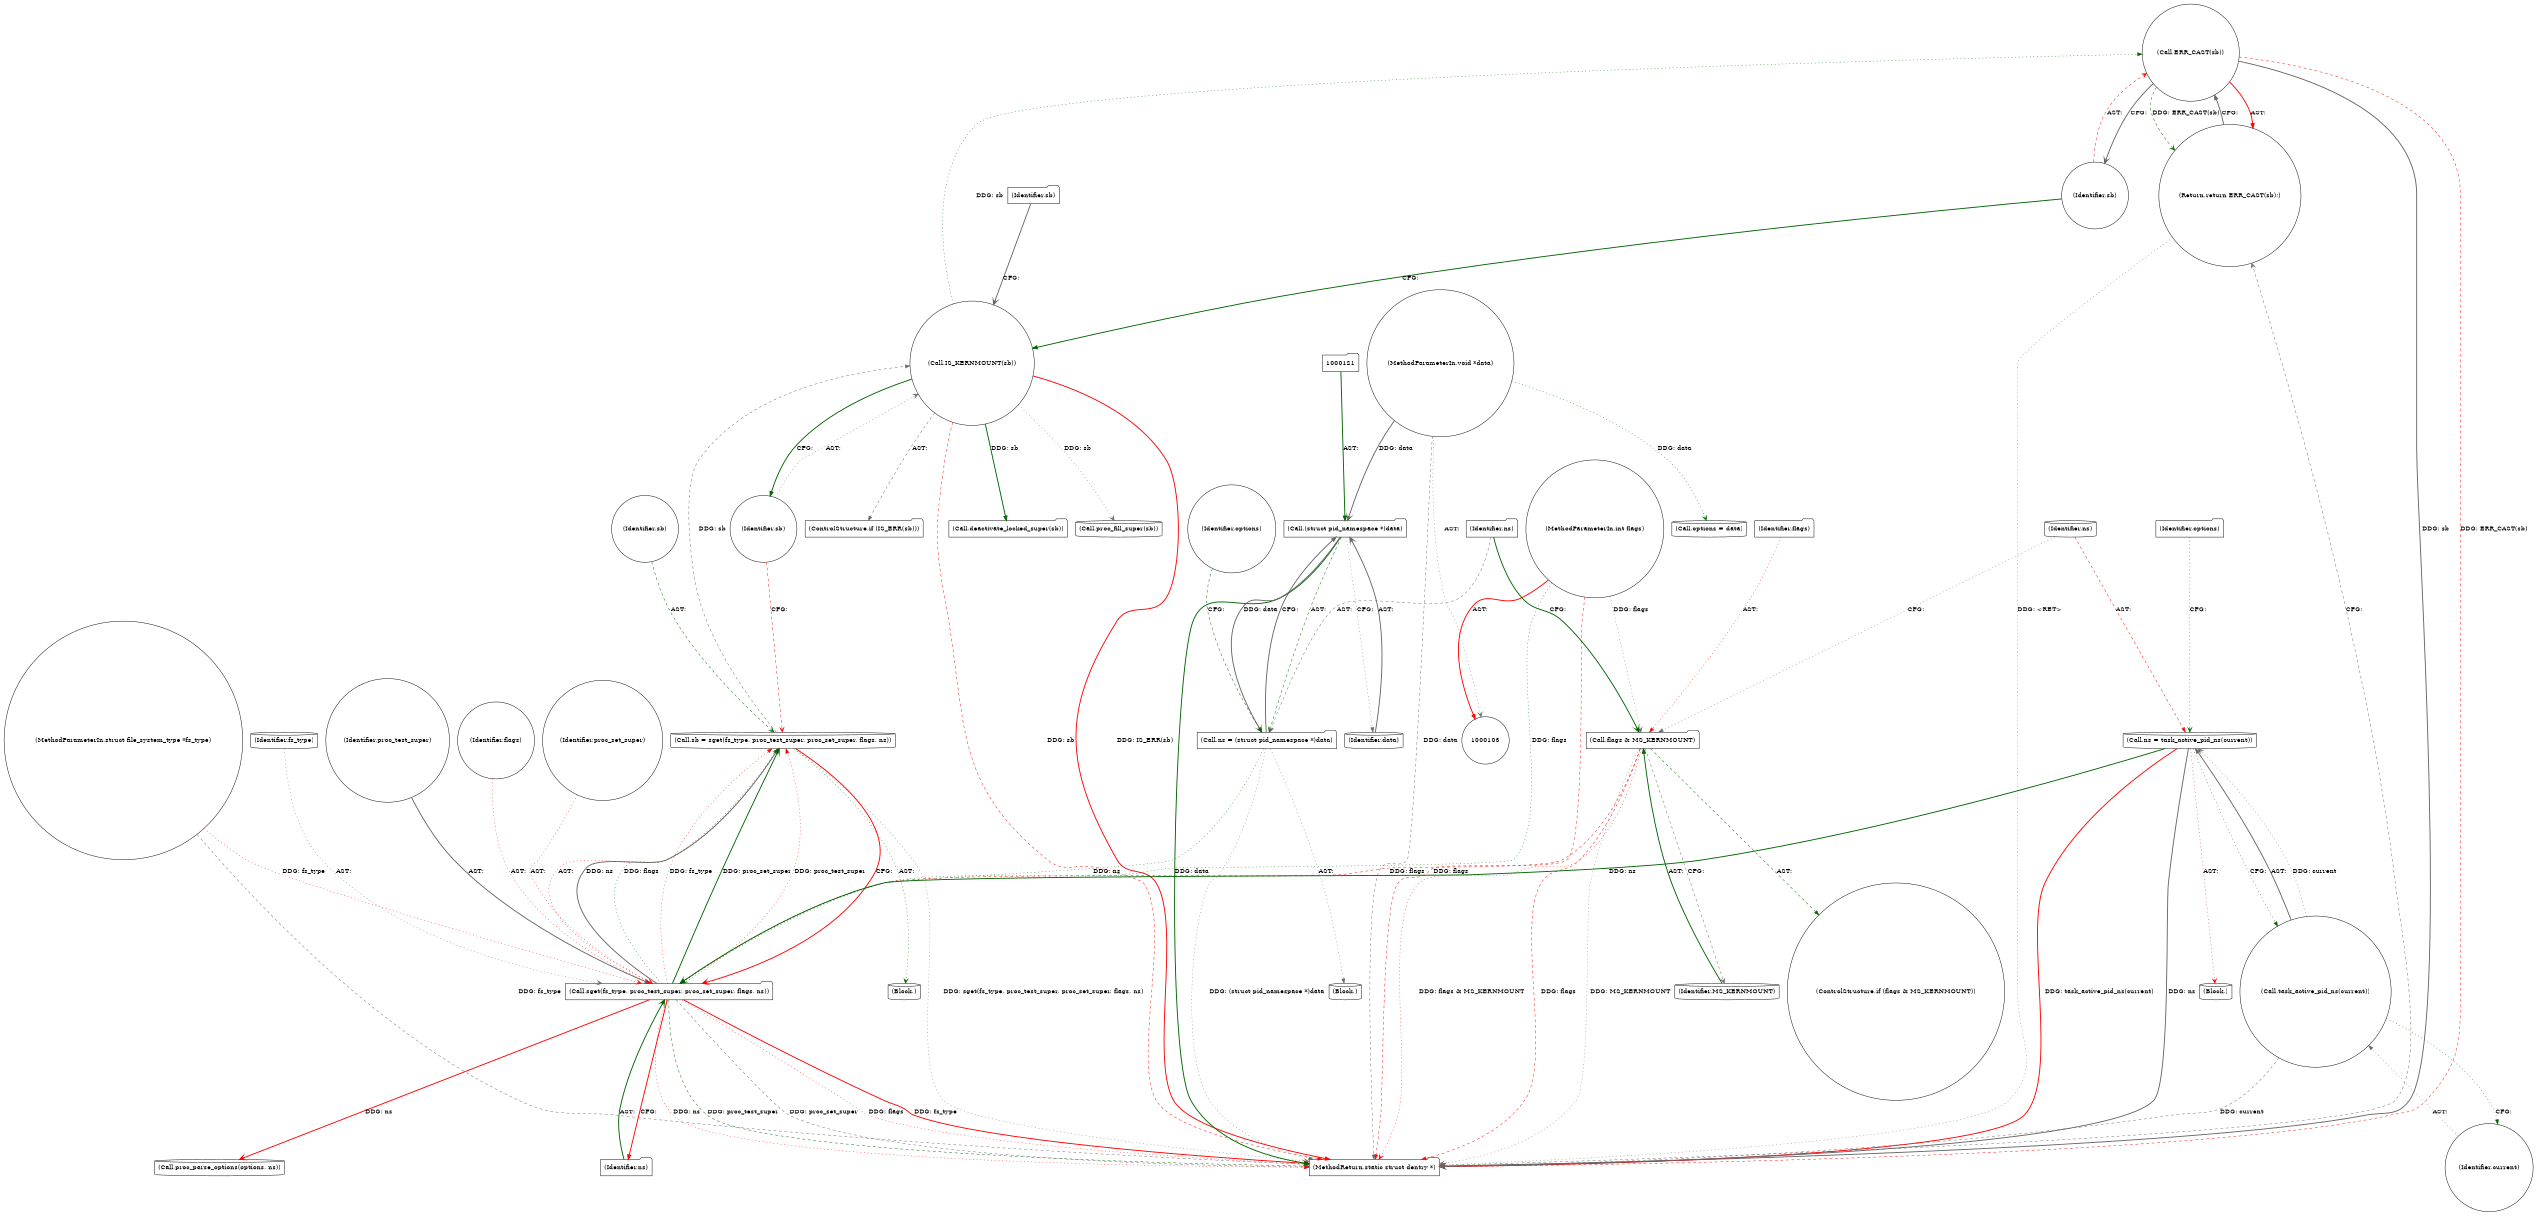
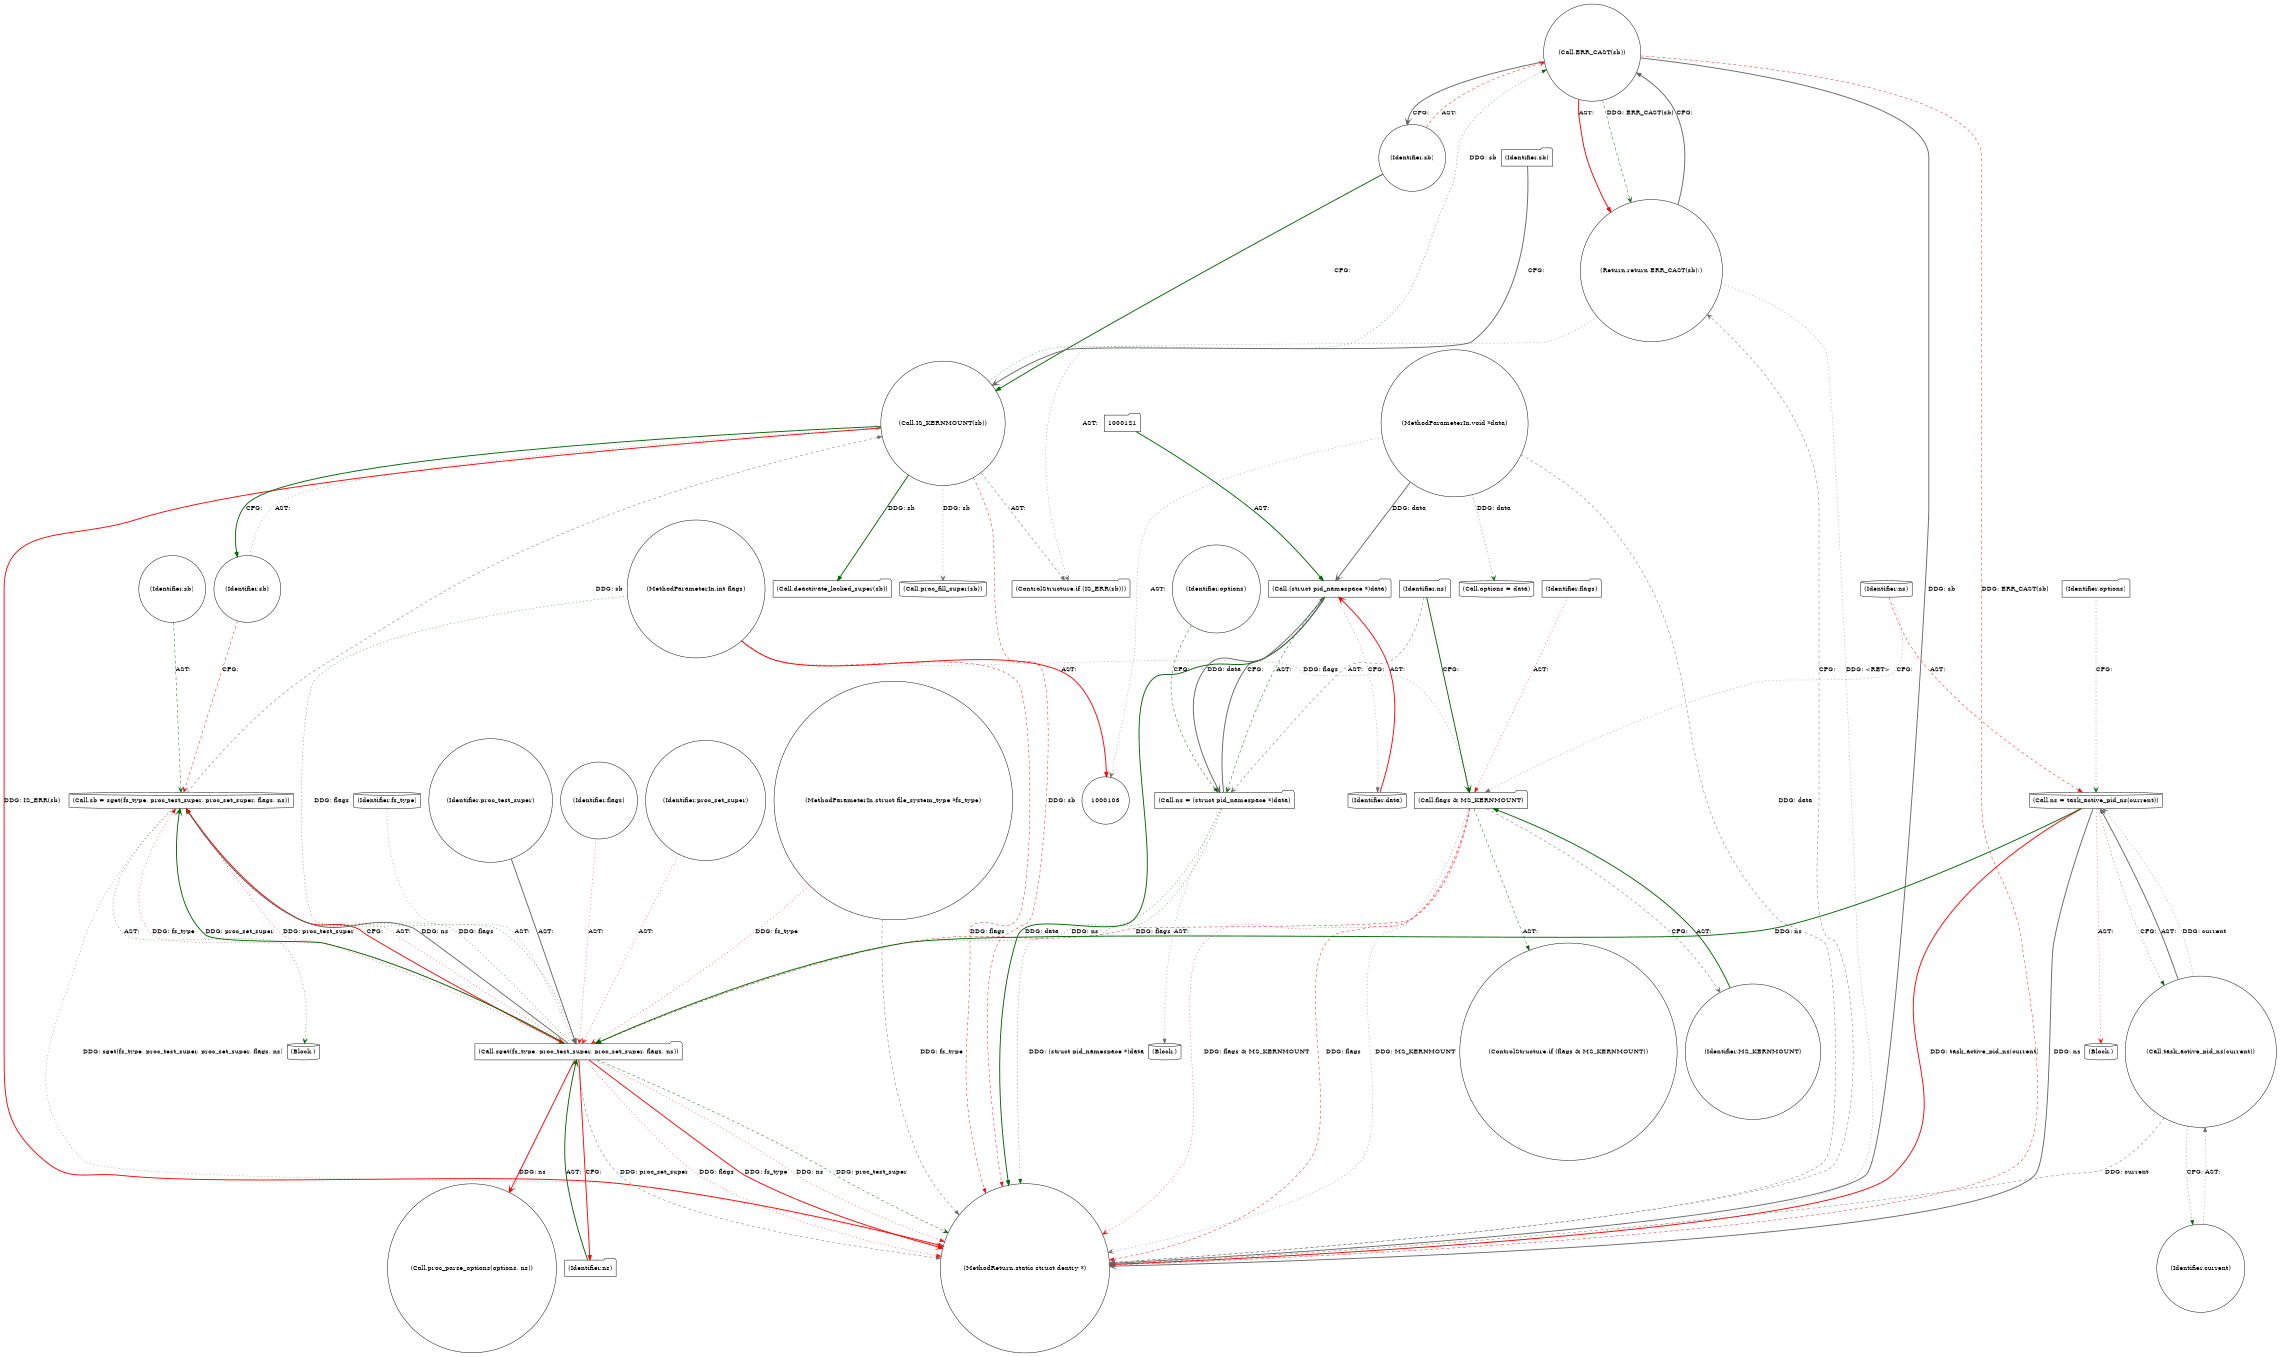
edge "(Return,return ERR_CAST(sb);)" -> "(ControlStructure,if (IS_ERR(sb)))": added, label "AST:"
edge "(Identifier,data)" -> "(Call,(struct pid_namespace *)data)": color gray40 -> red
edge "(Call,ns = (struct pid_namespace *)data)" -> "(MethodReturn,static struct dentry *)": color gray40 -> darkgreen
node "(Identifier,MS_KERNMOUNT)": shape cylinder -> circle
node "(Call,proc_parse_options(options, ns))": shape cylinder -> circle
node "(MethodReturn,static struct dentry *)": shape folder -> circle
